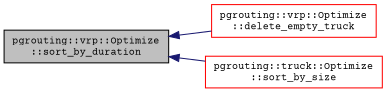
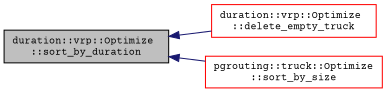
node "pgrouting::vrp::Optimize ::delete_empty_truck": label "pgrouting::vrp::Optimize ::delete_empty_truck" -> "duration::vrp::Optimize ::delete_empty_truck"
node "pgrouting::vrp::Optimize ::sort_by_duration": label "pgrouting::vrp::Optimize ::sort_by_duration" -> "duration::vrp::Optimize ::sort_by_duration"
